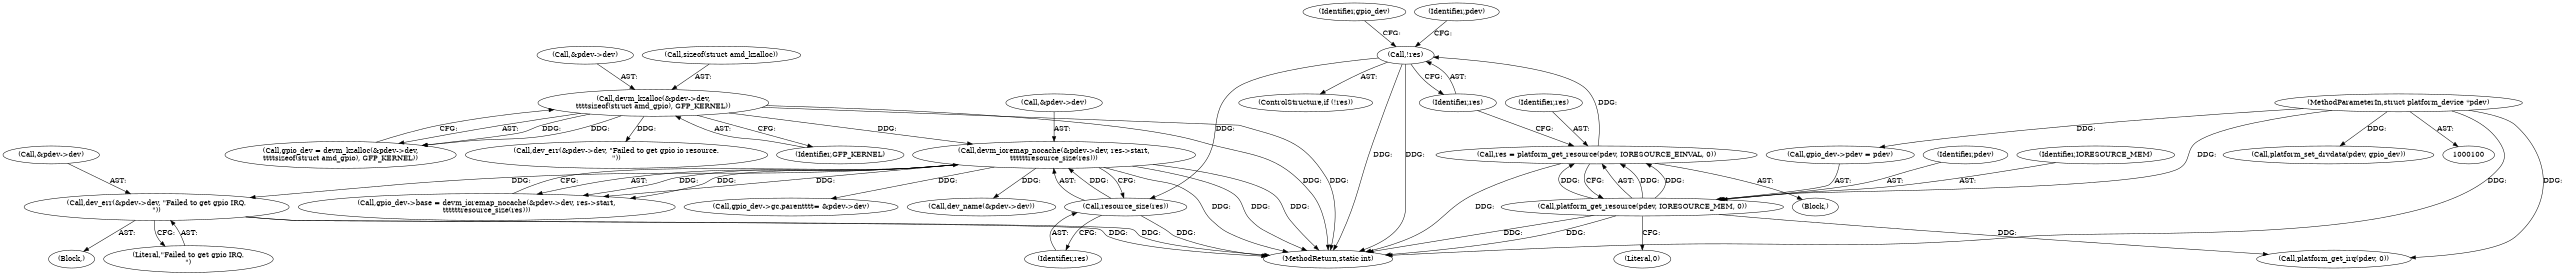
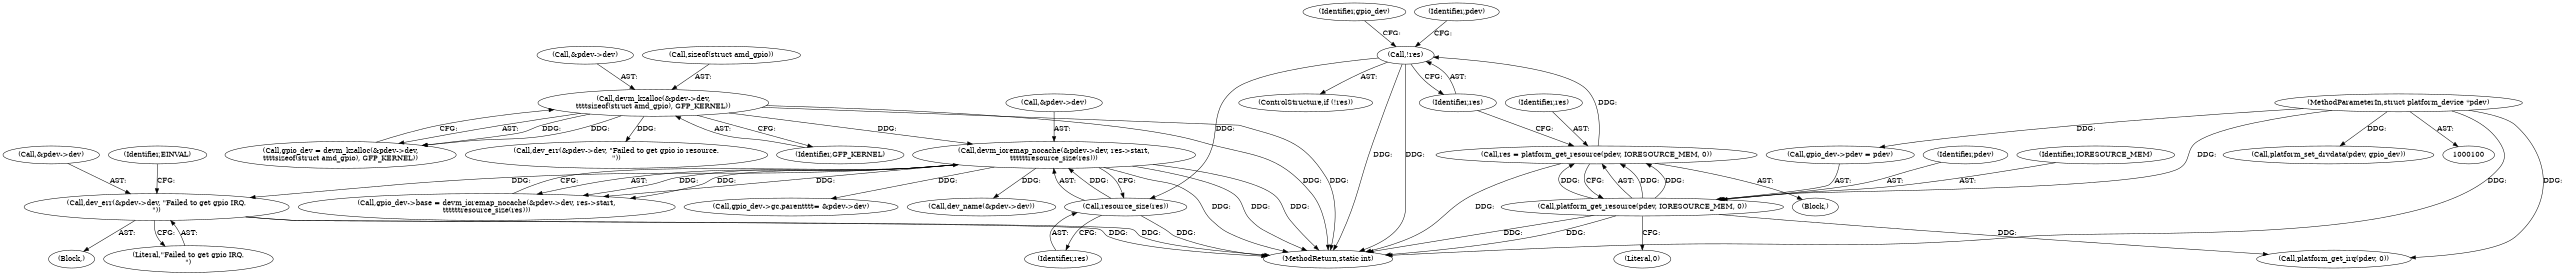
node "(Call,sizeof(struct amd_kzalloc))": label "(Call,sizeof(struct amd_kzalloc))" -> "(Call,sizeof(struct amd_gpio))"
node "(Identifier,EINVAL)": added
node "(Call,res = platform_get_resource(pdev, IORESOURCE_EINVAL, 0))": label "(Call,res = platform_get_resource(pdev, IORESOURCE_EINVAL, 0))" -> "(Call,res = platform_get_resource(pdev, IORESOURCE_MEM, 0))"
